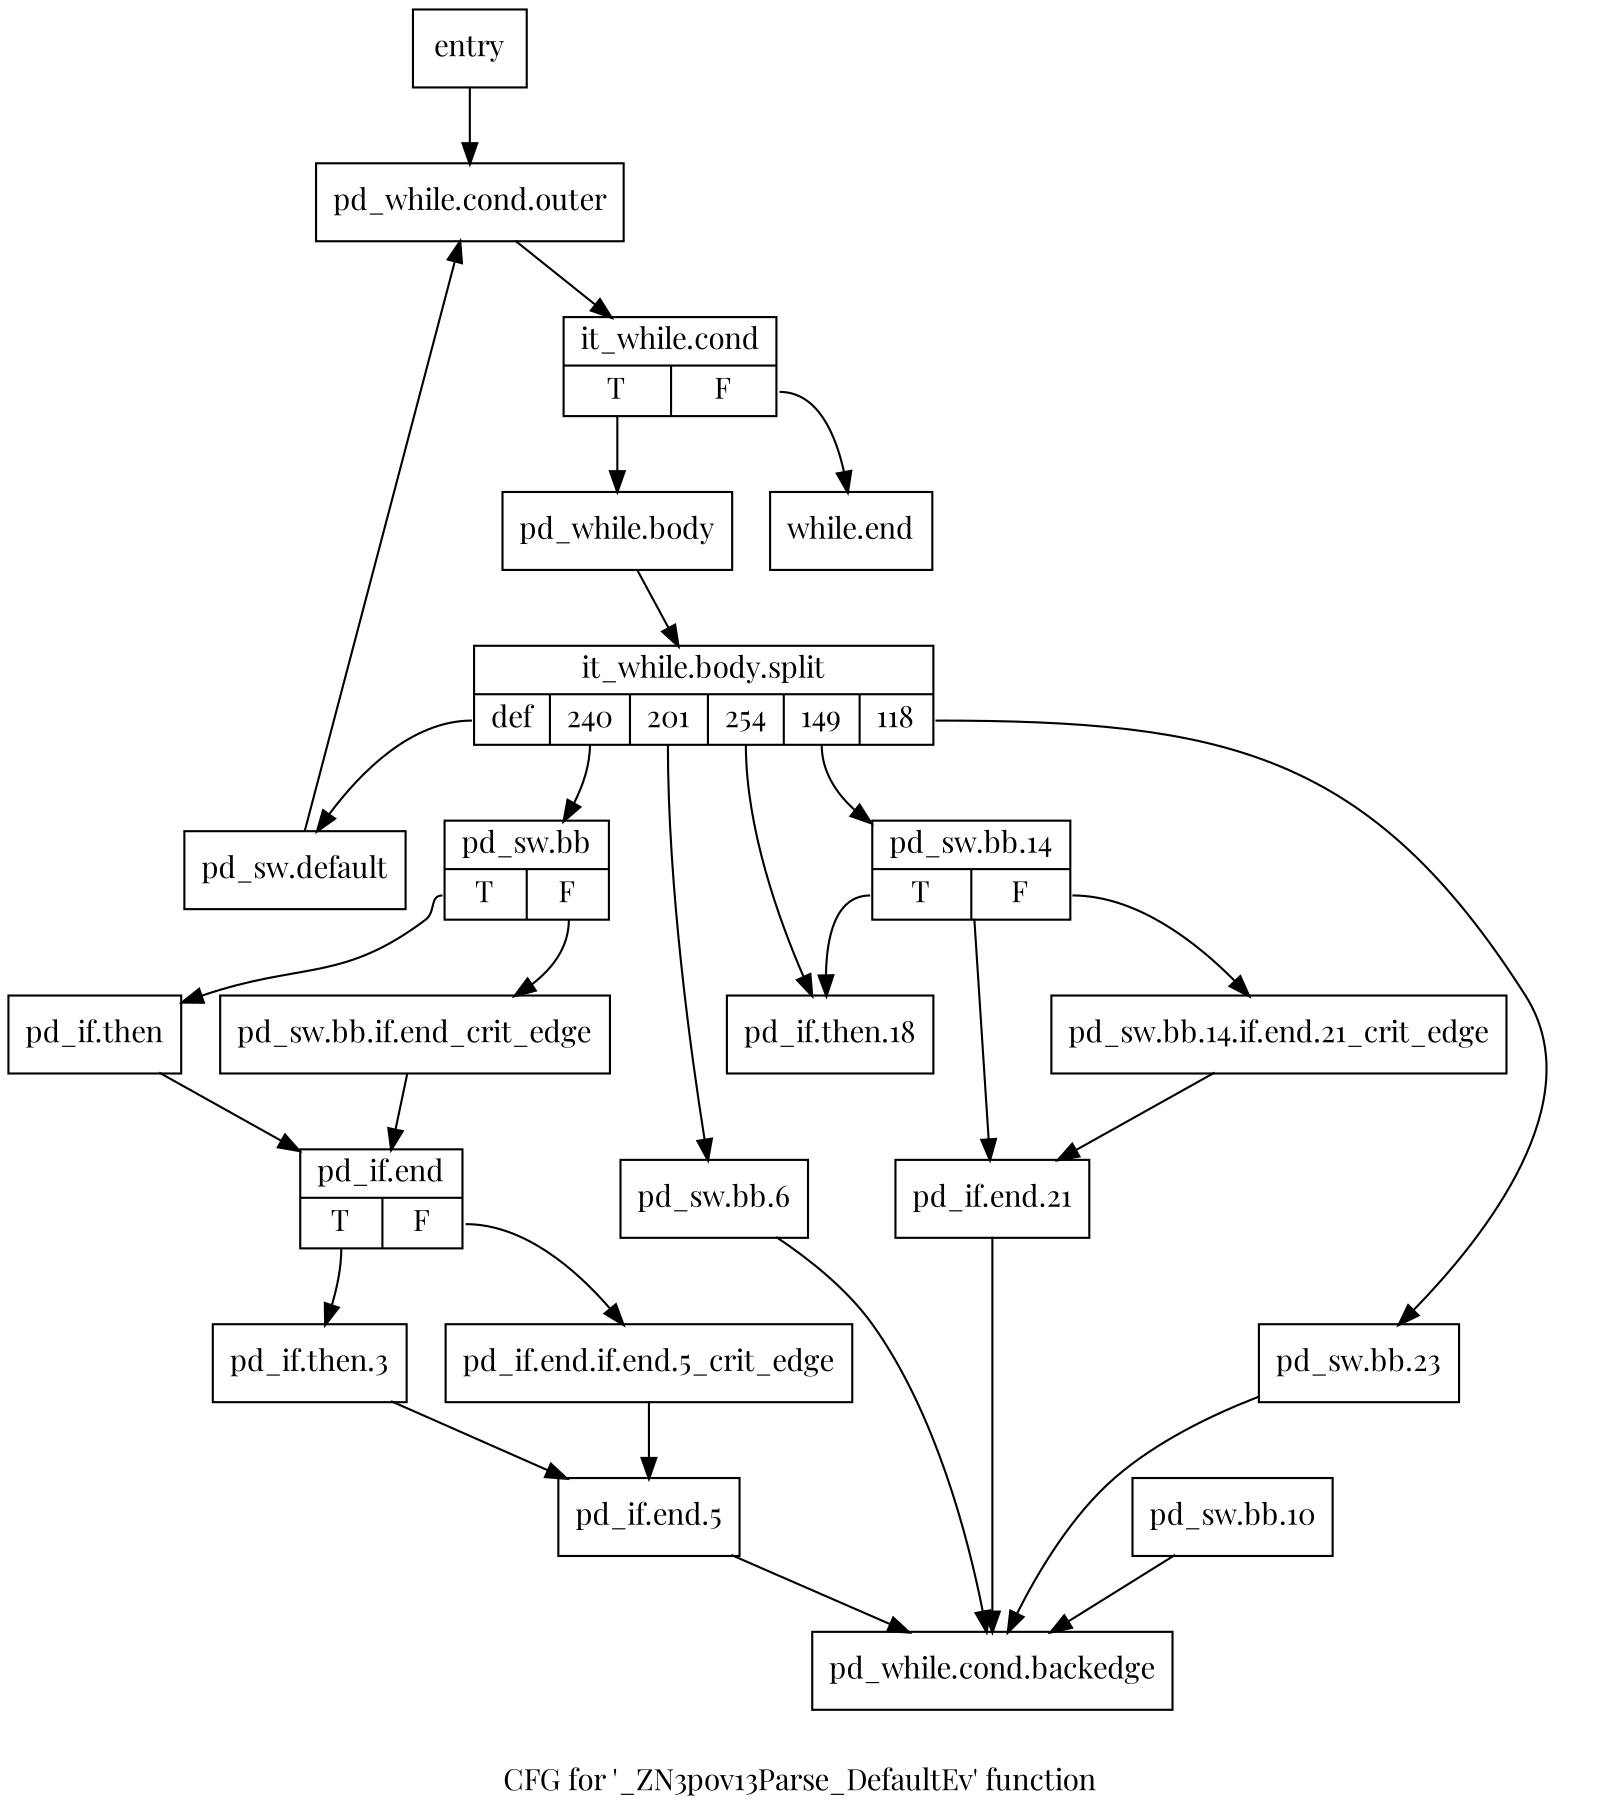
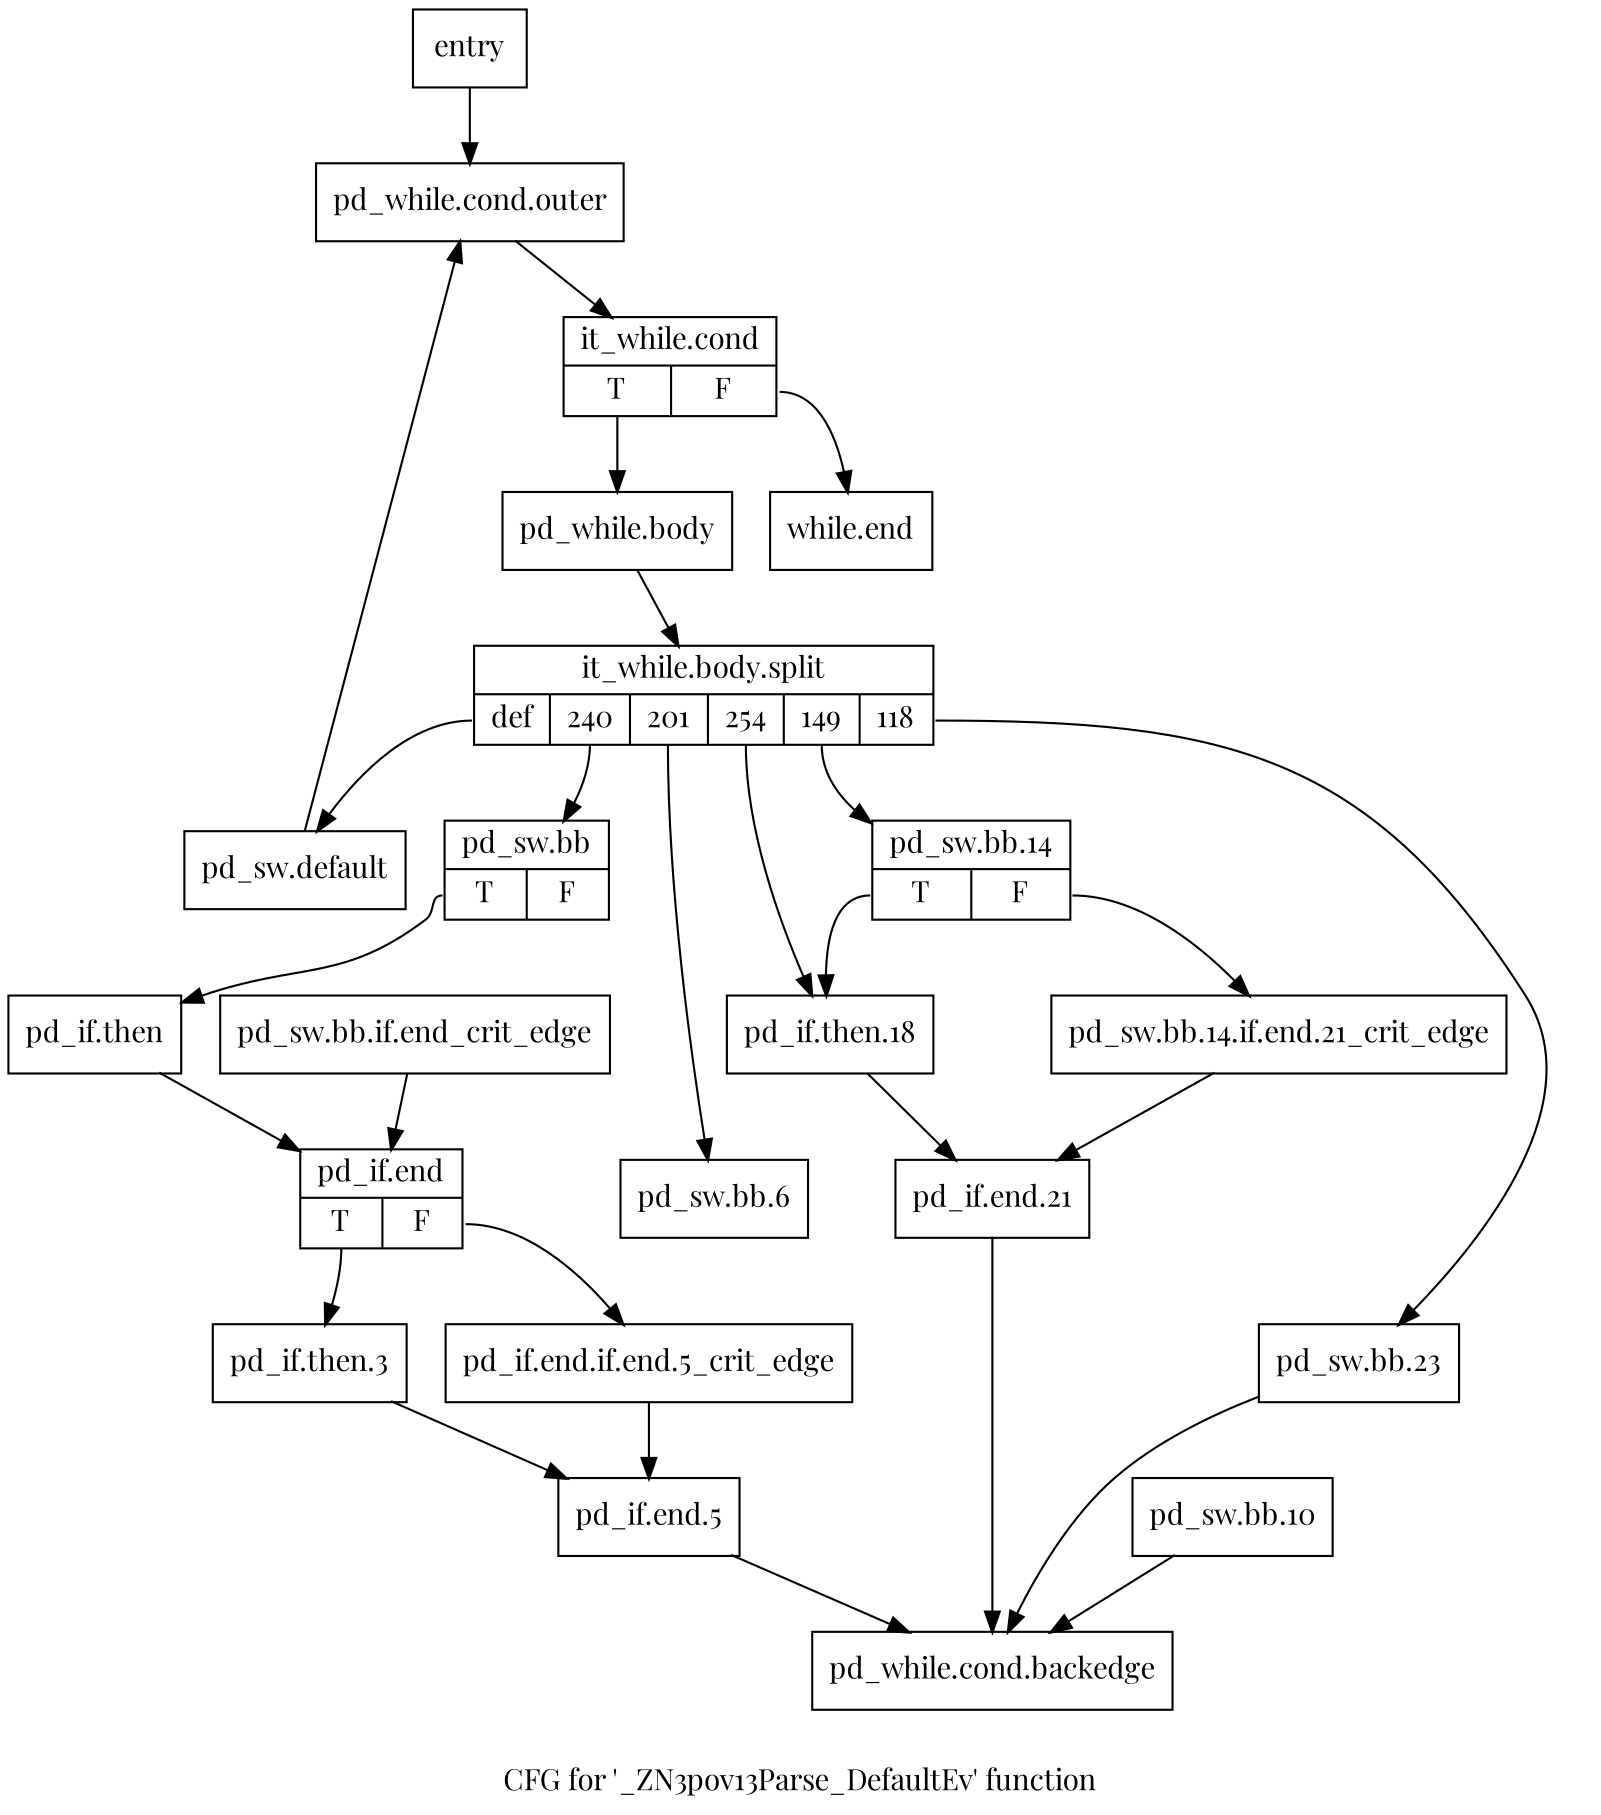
edge "pd_sw.bb" -> "pd_sw.bb.if.end_crit_edge": removed
edge "pd_sw.bb.14" -> "pd_if.end.21": now "pd_if.then.18" -> "pd_if.end.21"
edge "pd_sw.bb.6" -> "pd_while.cond.backedge": removed
